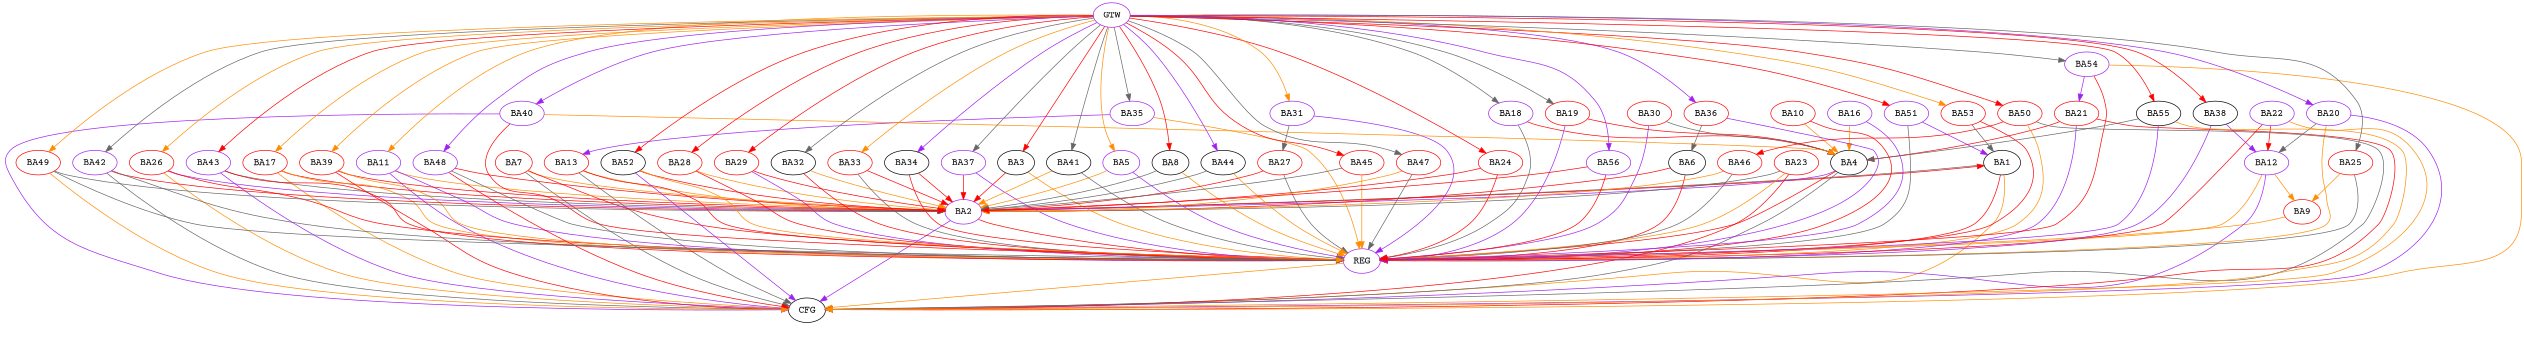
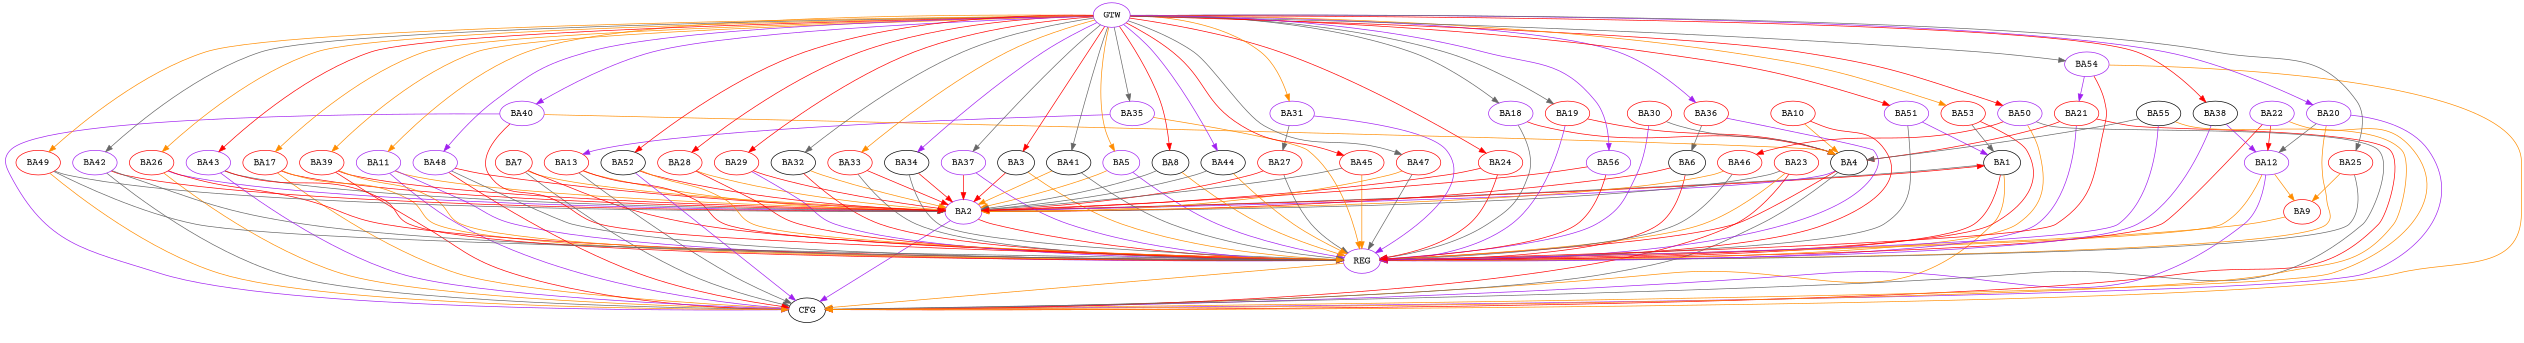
edge "GTW" -> "BA55": removed
node "BA16": removed
node "BA50": color red -> purple
edge "BA34" -> "REG": color red -> gray40
